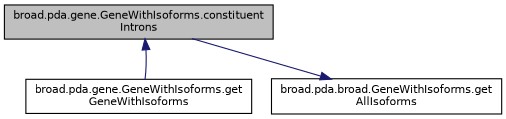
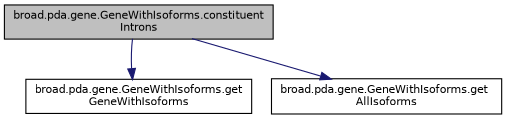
edge "broad.pda.gene.GeneWithIsoforms.get GeneWithIsoforms" -> "broad.pda.gene.GeneWithIsoforms.constituent Introns": reversed
node "broad.pda.broad.GeneWithIsoforms.get AllIsoforms": label "broad.pda.broad.GeneWithIsoforms.get AllIsoforms" -> "broad.pda.gene.GeneWithIsoforms.get AllIsoforms"
